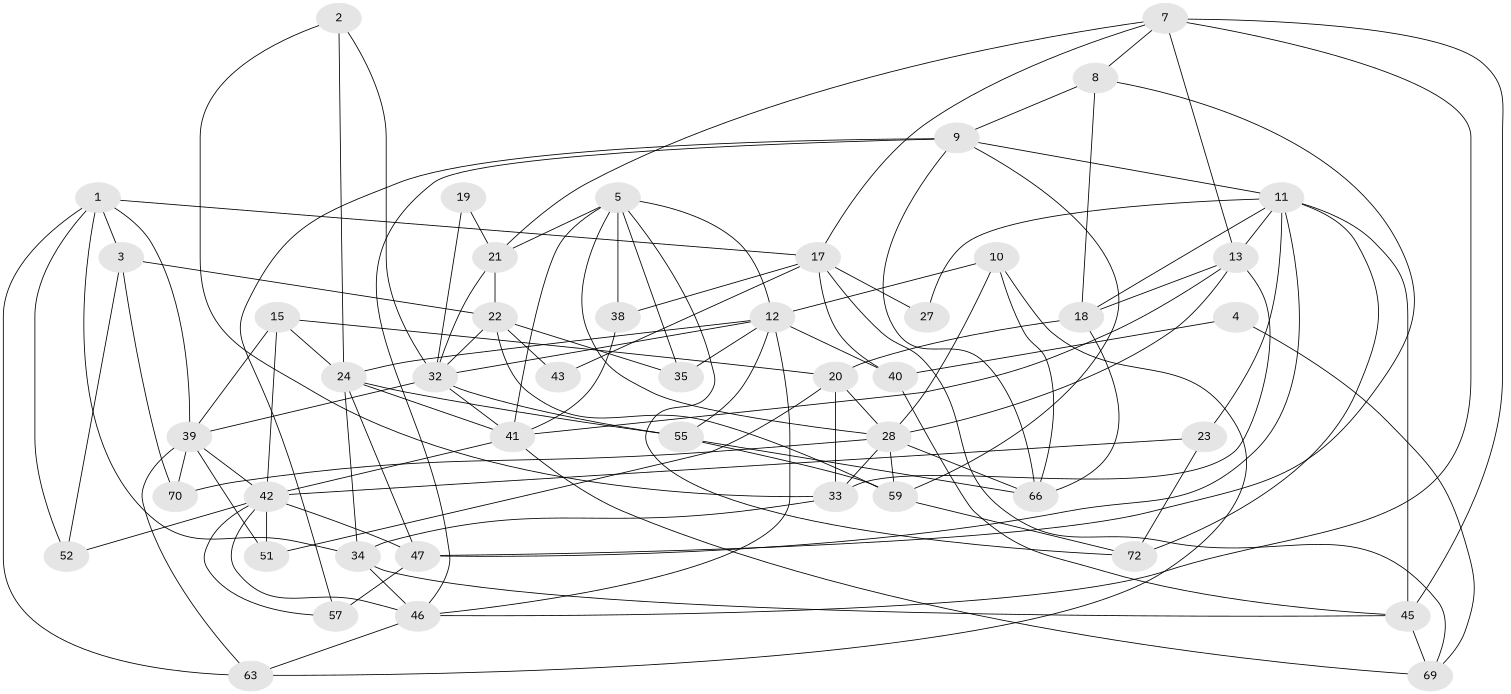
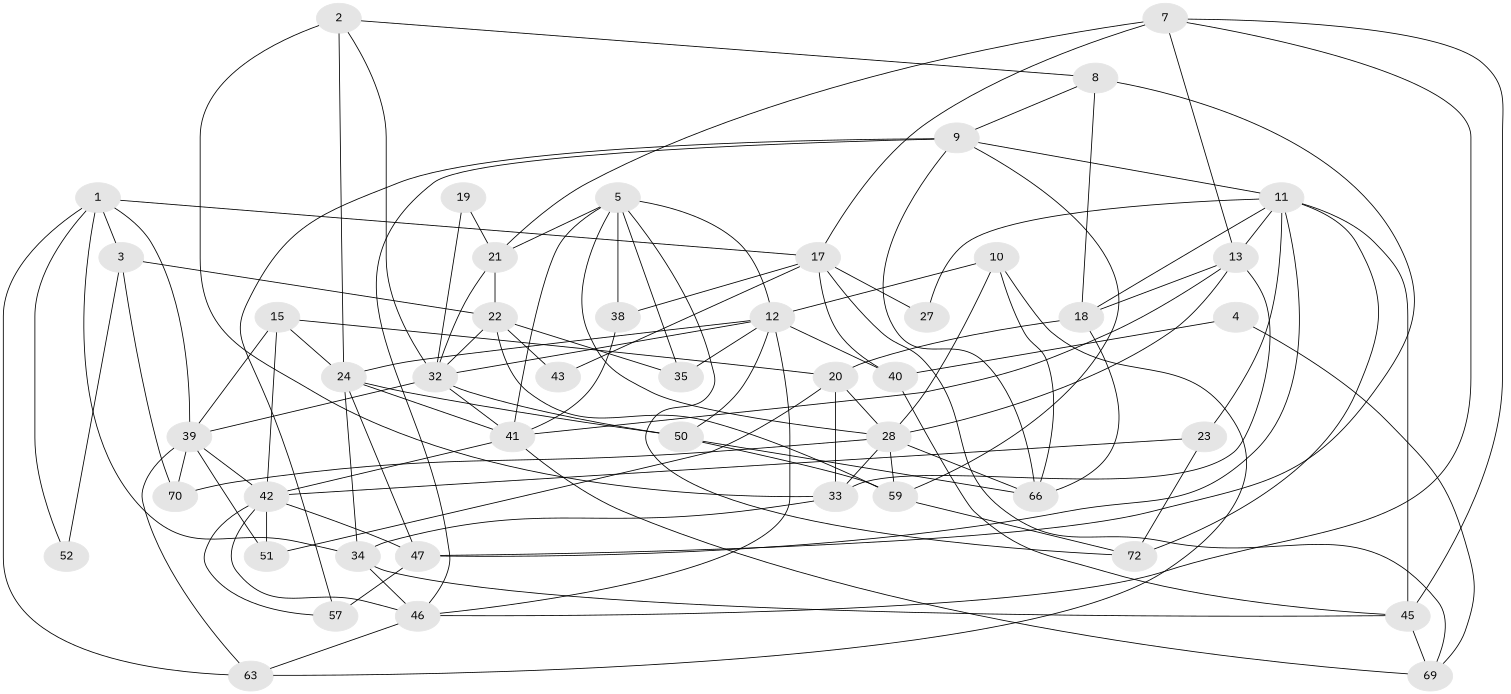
edge "7" -- "8": now "2" -- "8"
node "55": label "55" -> "50"
edge "42" -- "52": removed
